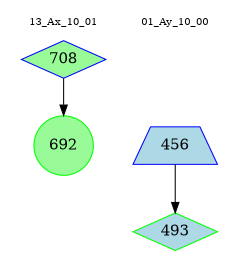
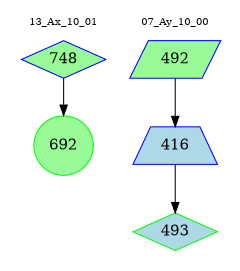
cluster "01_Ay_10_00": label "01_Ay_10_00" -> "07_Ay_10_00"
node "708": label "708" -> "748"
node "492": added
node "456": label "456" -> "416"
